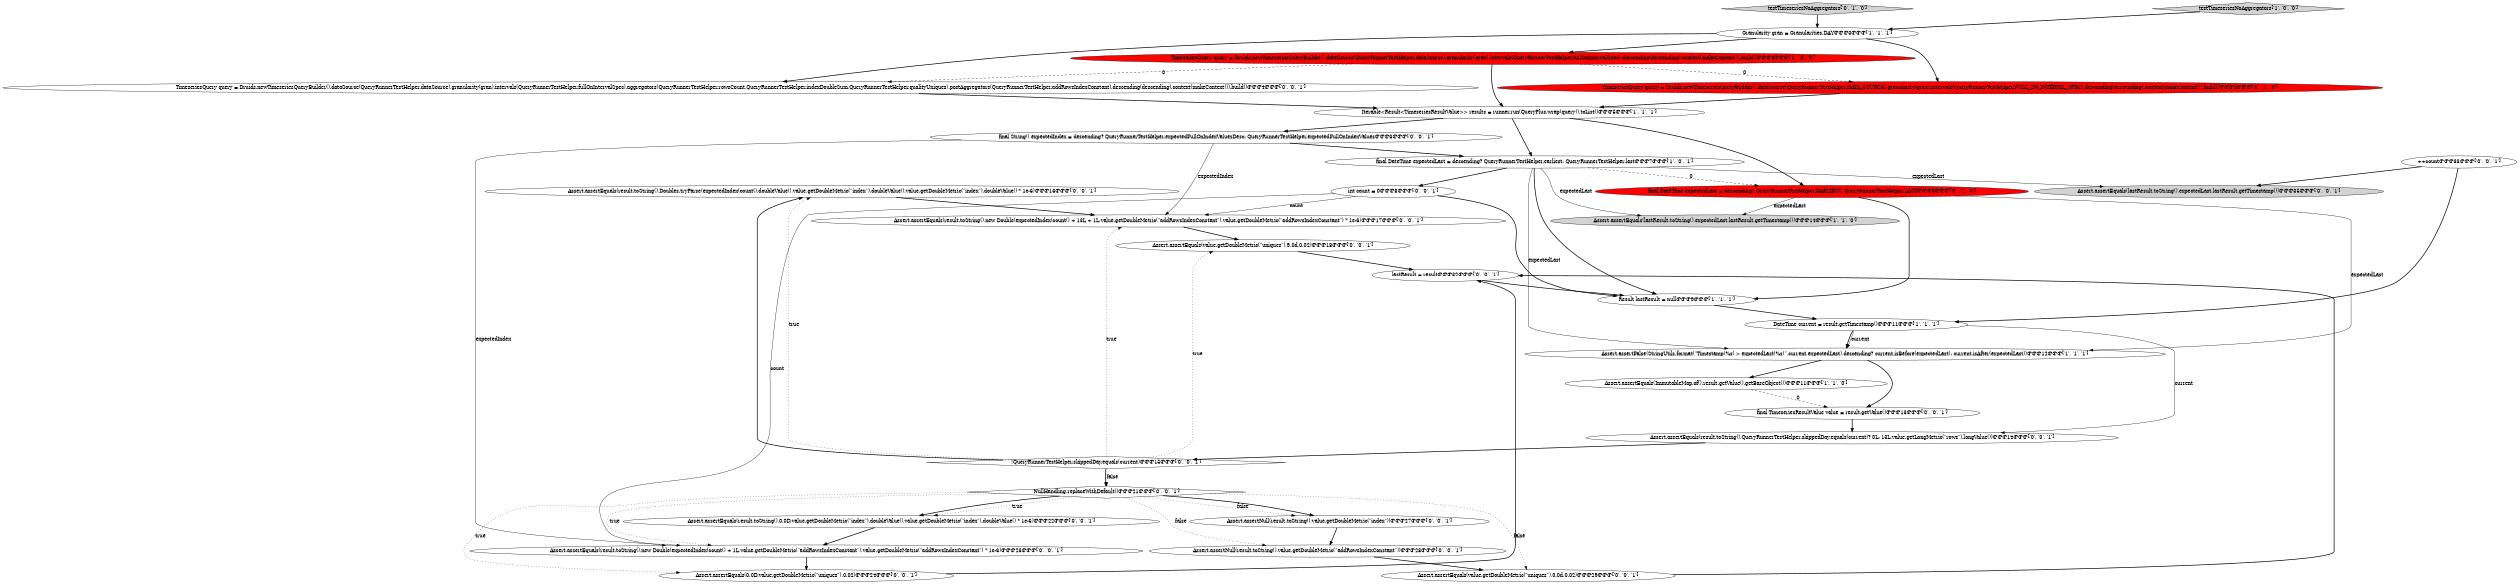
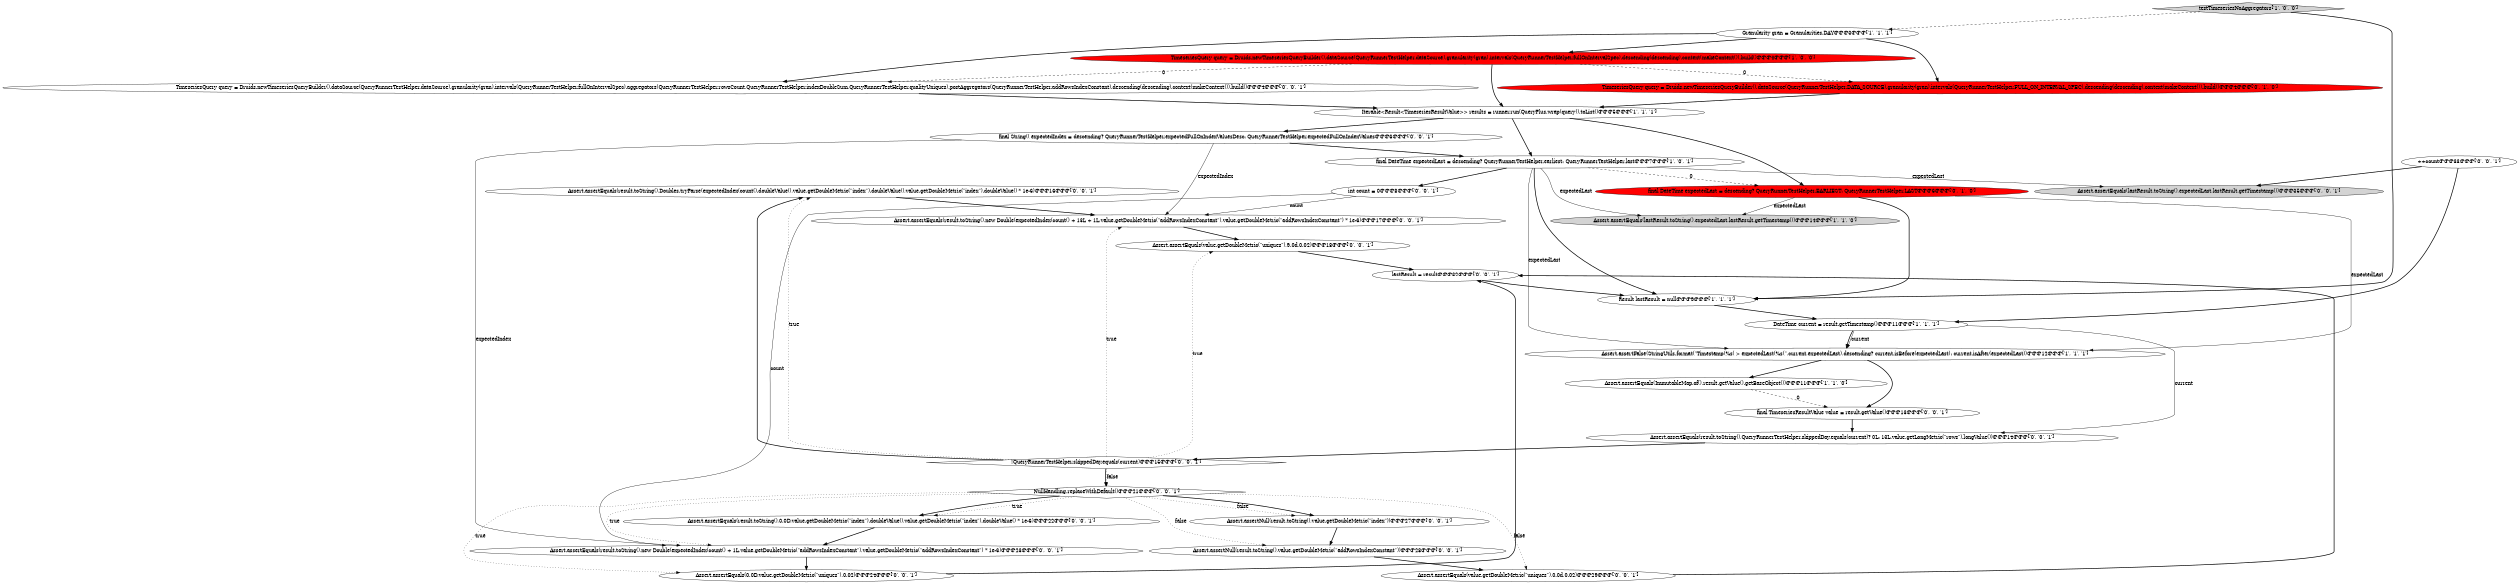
node "testTimeseriesNoAggregators['0', '1', '0']": removed
edge "testTimeseriesNoAggregators['1', '0', '0']" -> "Granularity gran = Granularities.DAY@@@3@@@['1', '1', '1']": style bold -> dashed
edge "int count = 0@@@8@@@['0', '0', '1']" -> "Result lastResult = null@@@9@@@['1', '1', '1']": now "testTimeseriesNoAggregators['1', '0', '0']" -> "Result lastResult = null@@@9@@@['1', '1', '1']"
